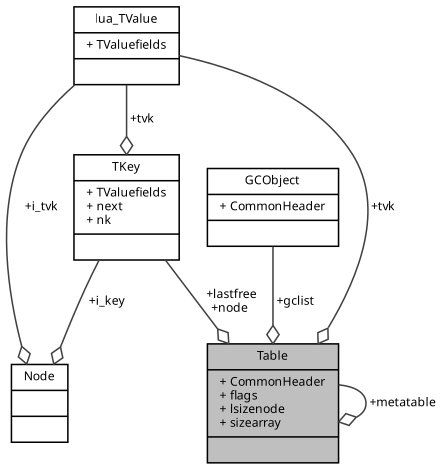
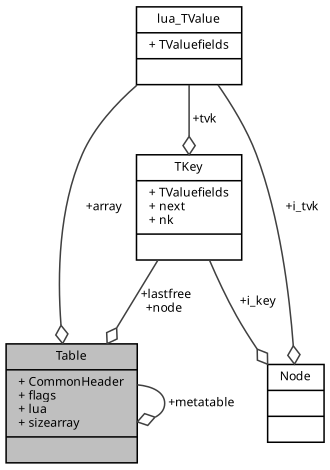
node "GCObject": removed
edge "lua_TValue" -> "Table": label " +tvk" -> " +array"
node "Table": text "+ lsizenode" -> "+ lua"
